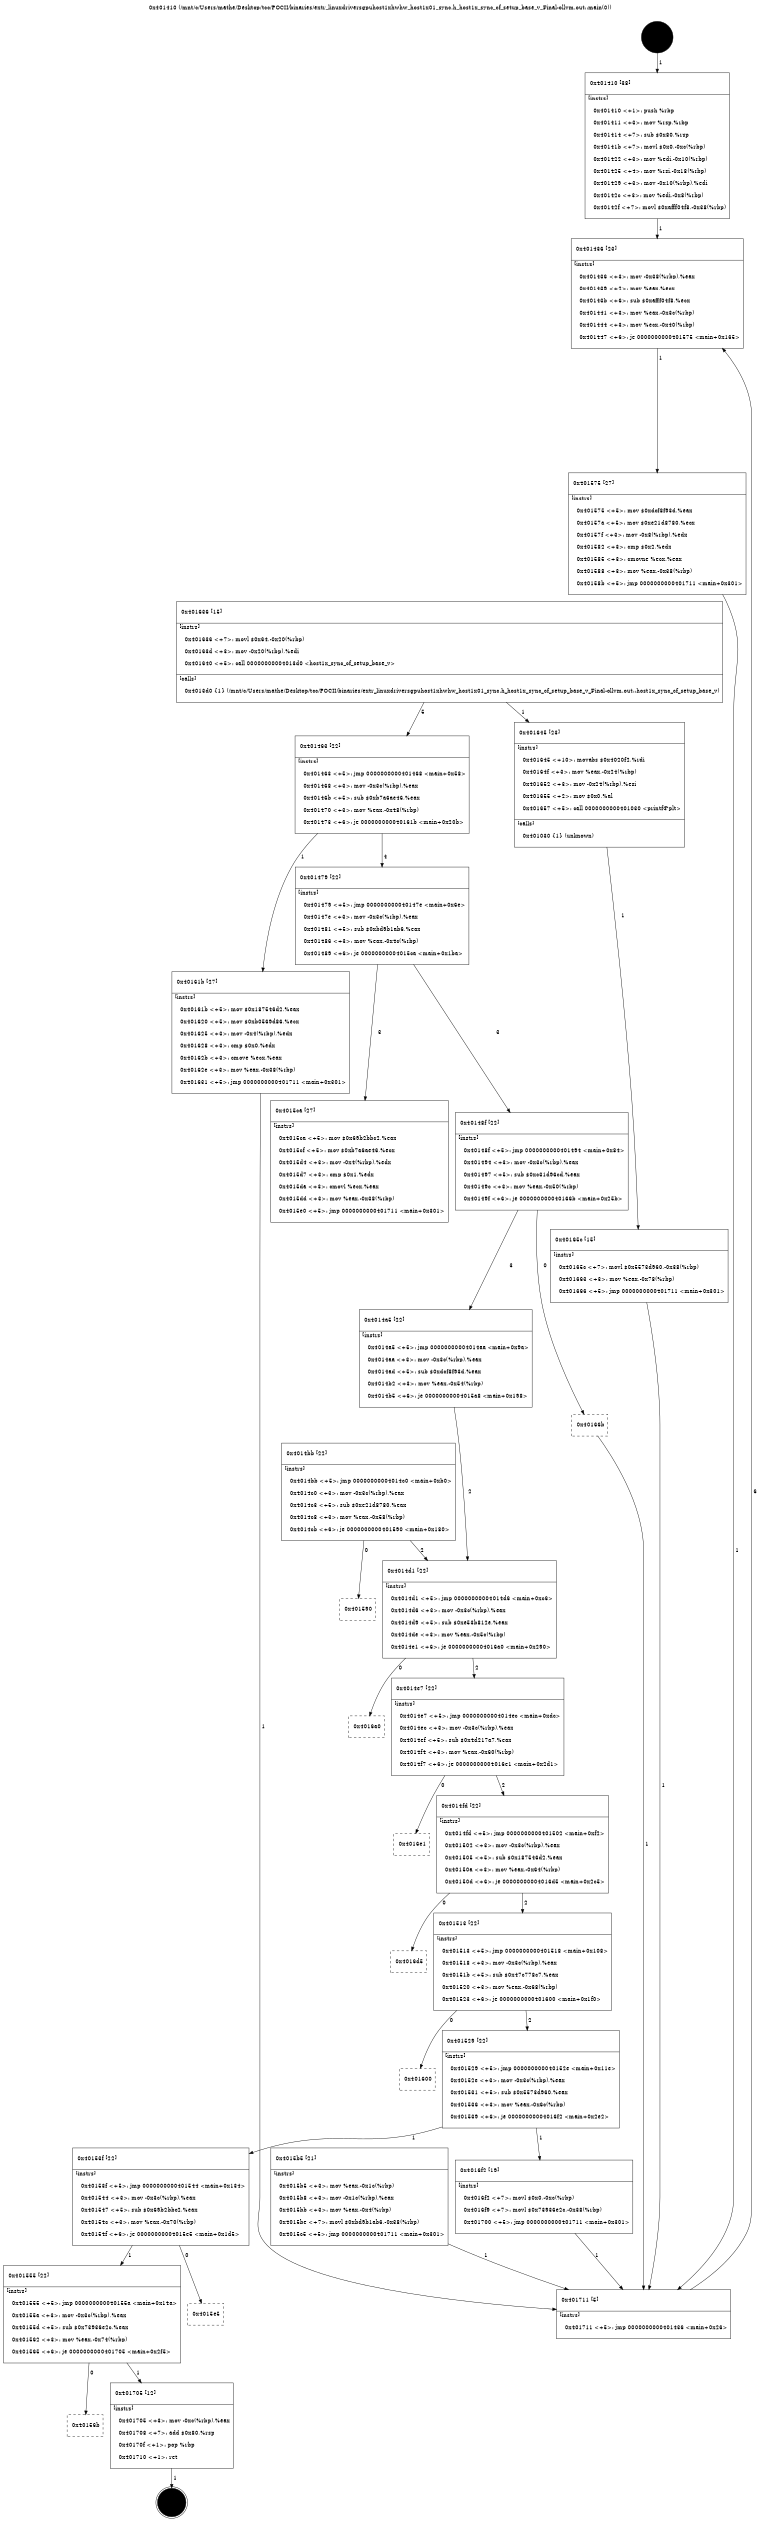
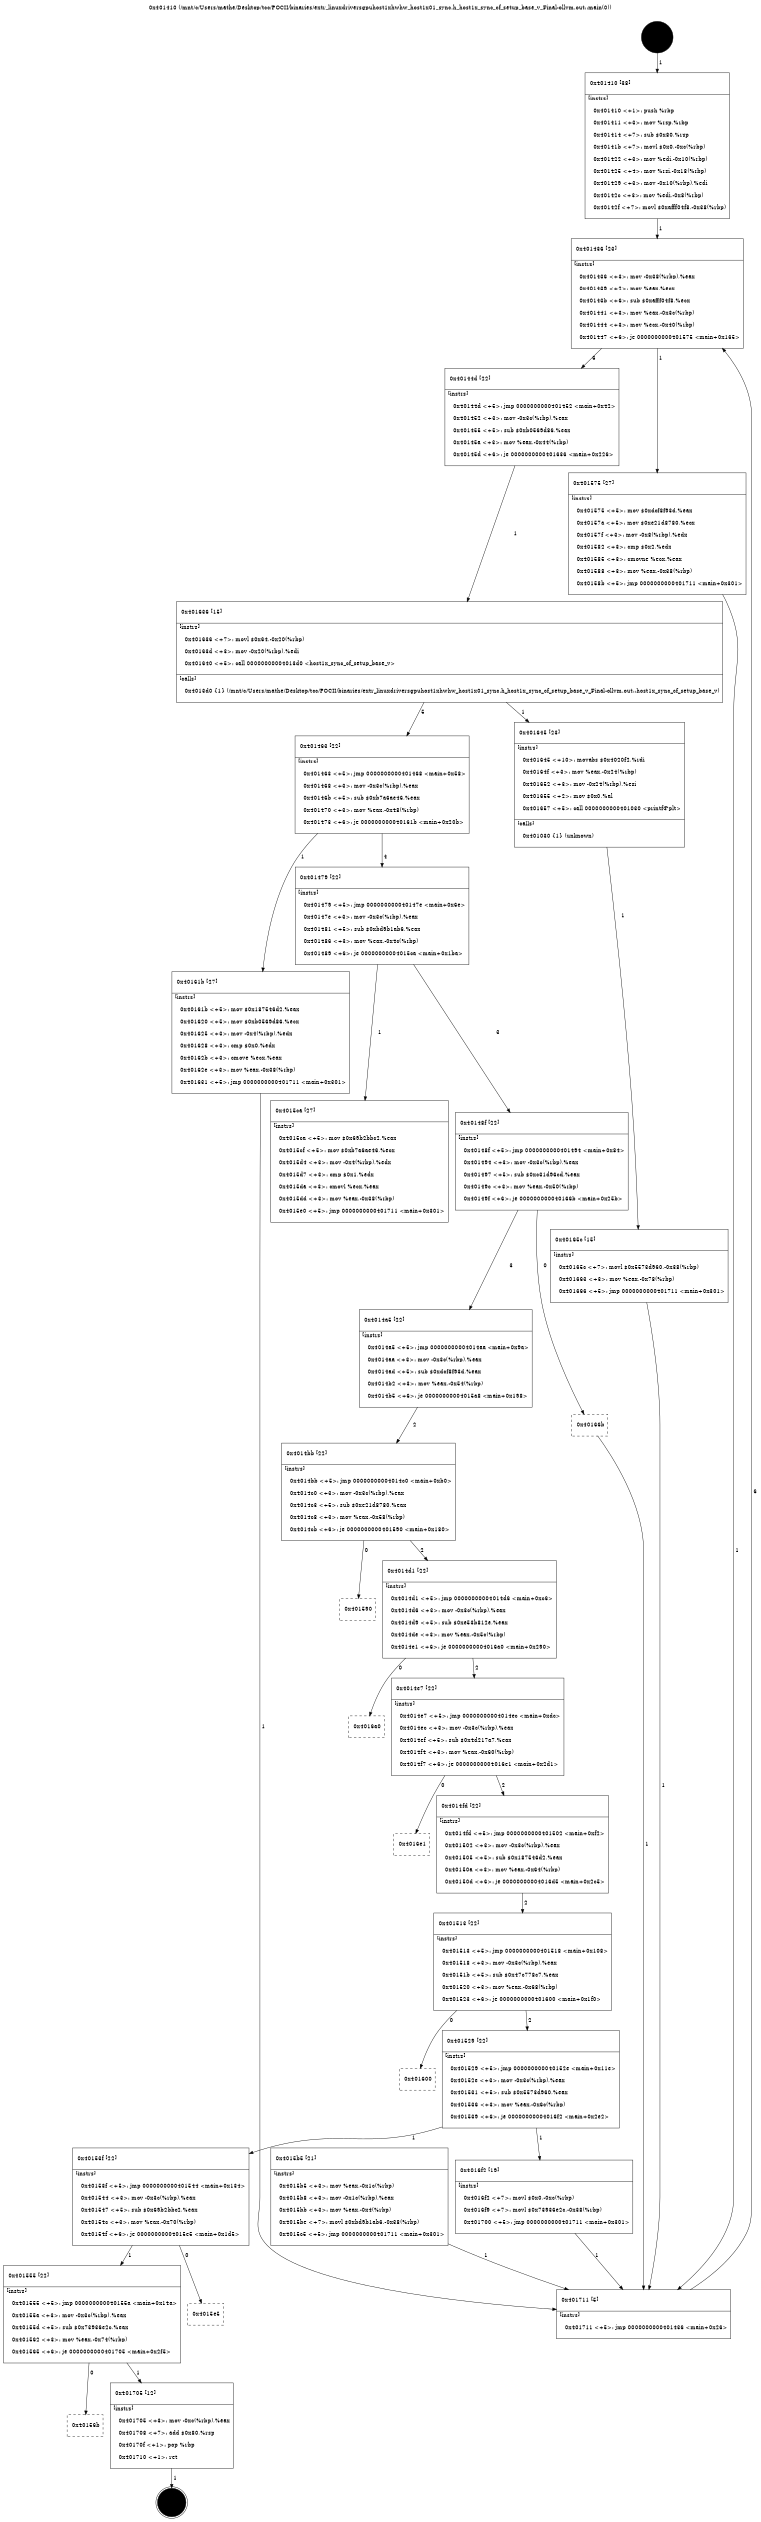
node "0x40144d [22]": added
edge "0x401479 [22]" -> "0x4015ca [27]": label " 3" -> " 1"
edge "0x4014a5 [22]" -> "0x4014d1 [22]": now "0x4014a5 [22]" -> "0x4014bb [22]"
node "0x4016d5": removed
